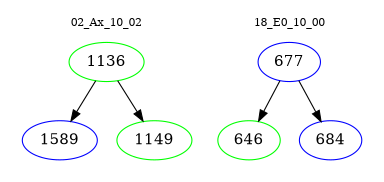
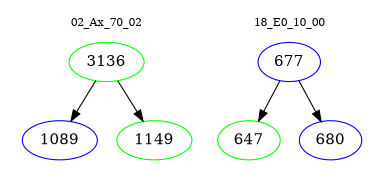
cluster "02_Ax_10_02": label "02_Ax_10_02" -> "02_Ax_70_02"
node "1136": label "1136" -> "3136"
node "1589": label "1589" -> "1089"
node "646": label "646" -> "647"
node "684": label "684" -> "680"
